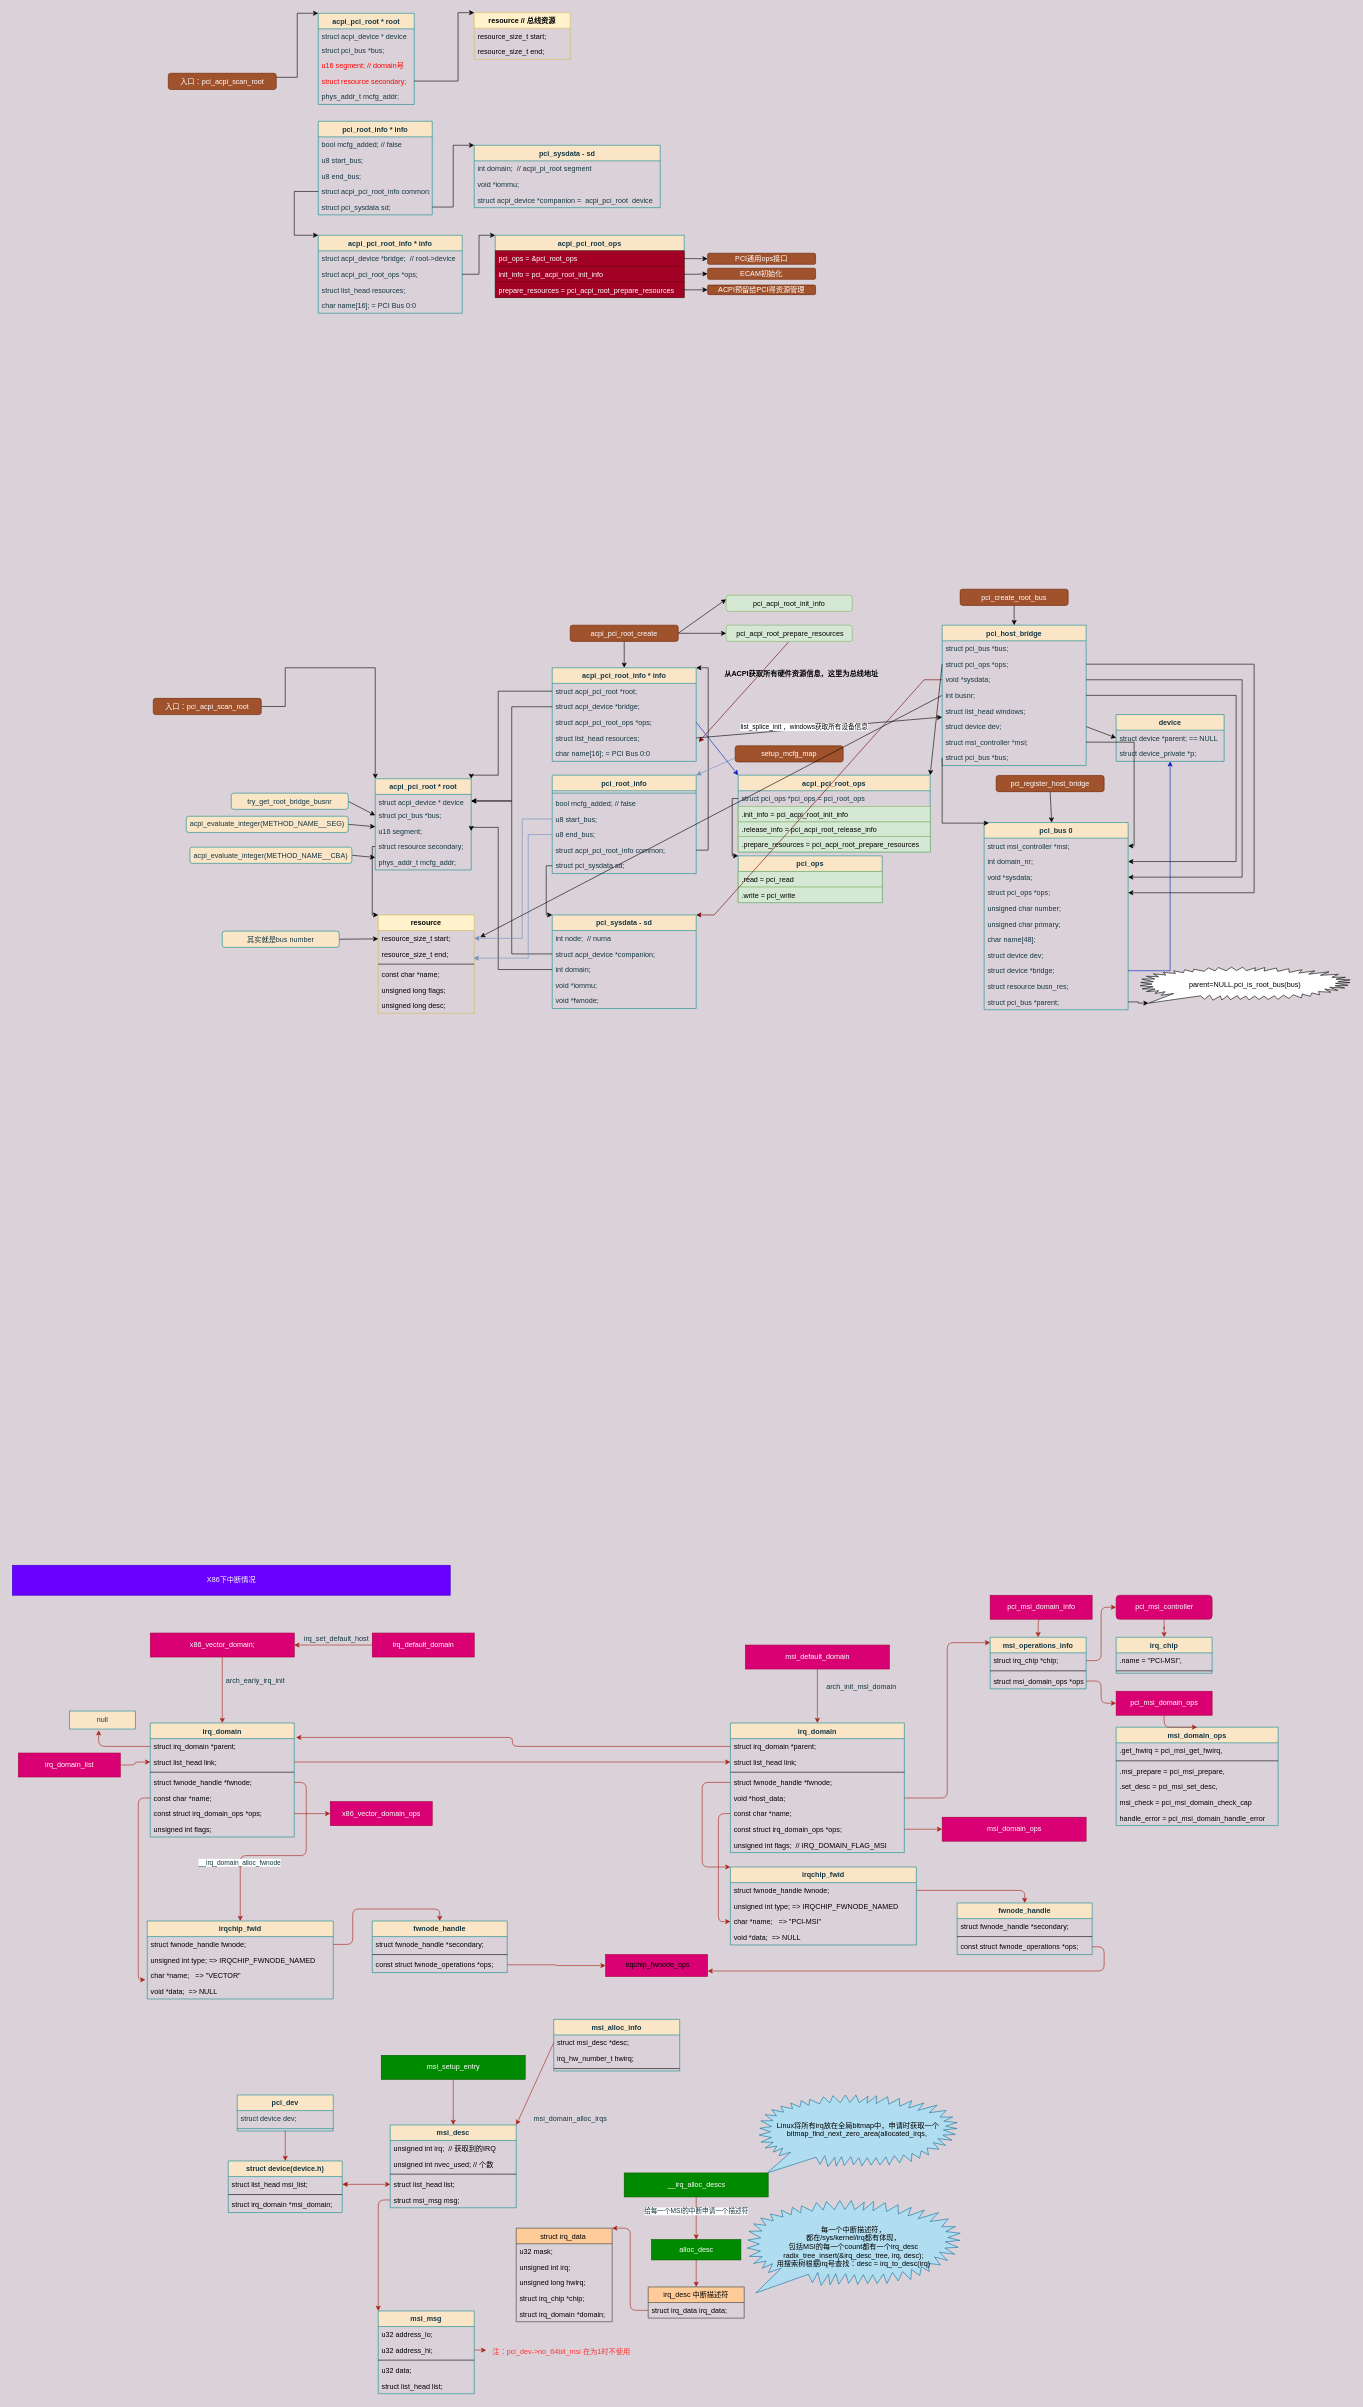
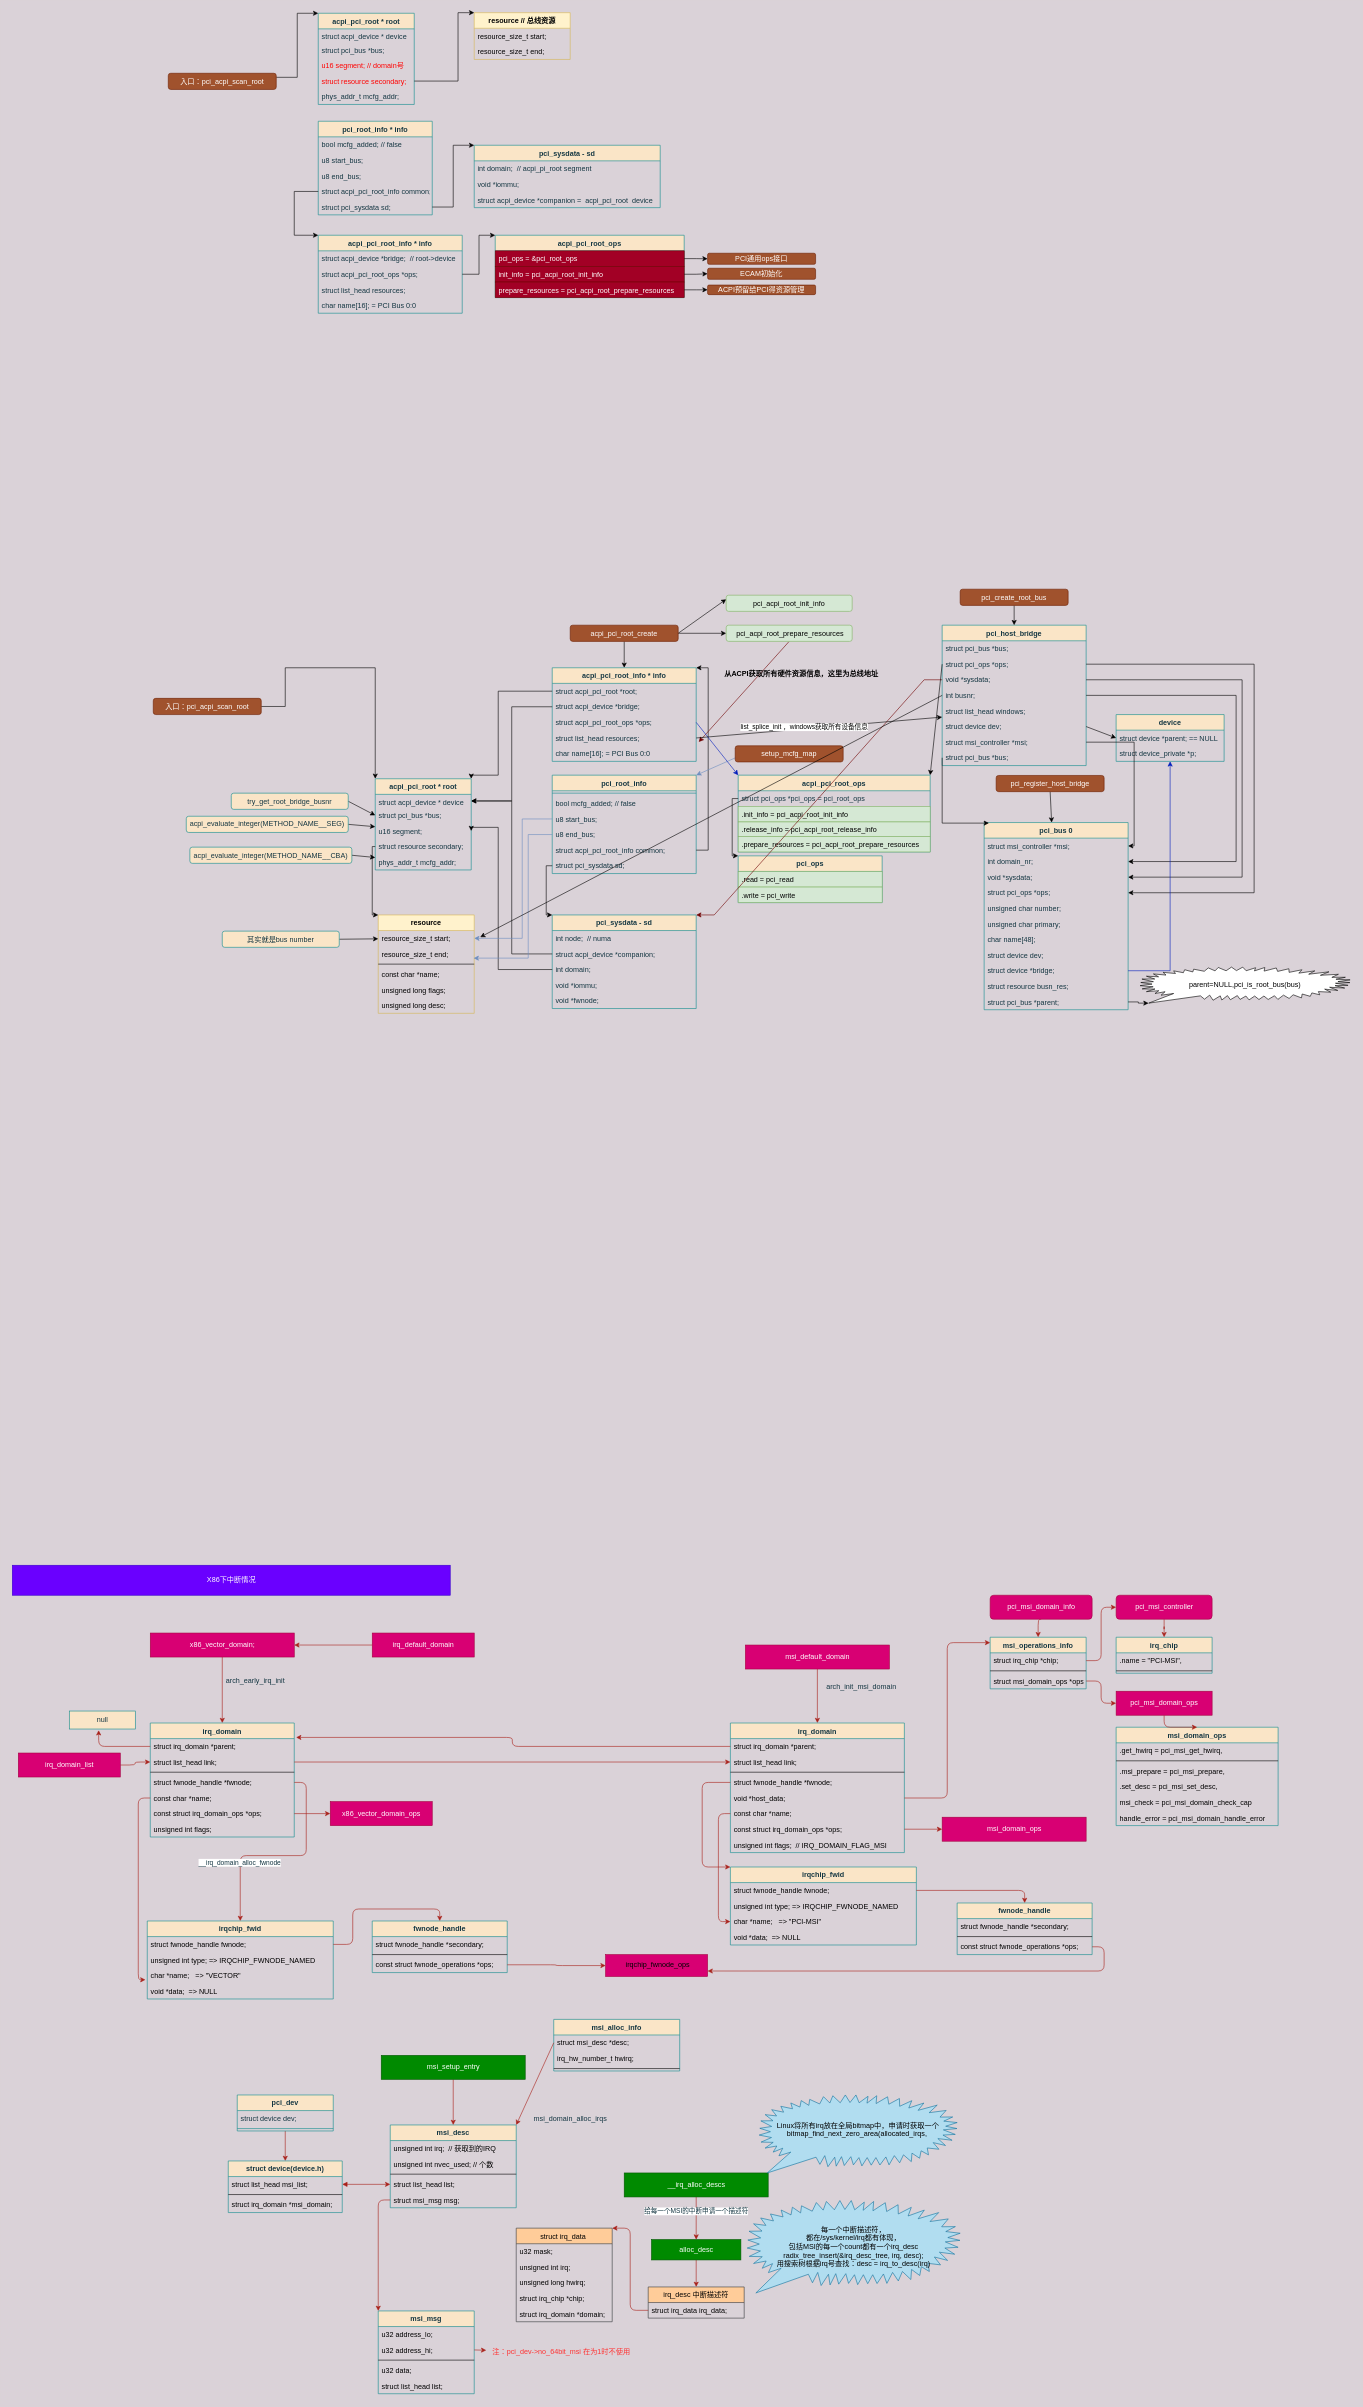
node "pci_msi_domain_info": shape rectangle -> rounded rectangle
node "irq_set_default_host": removed
